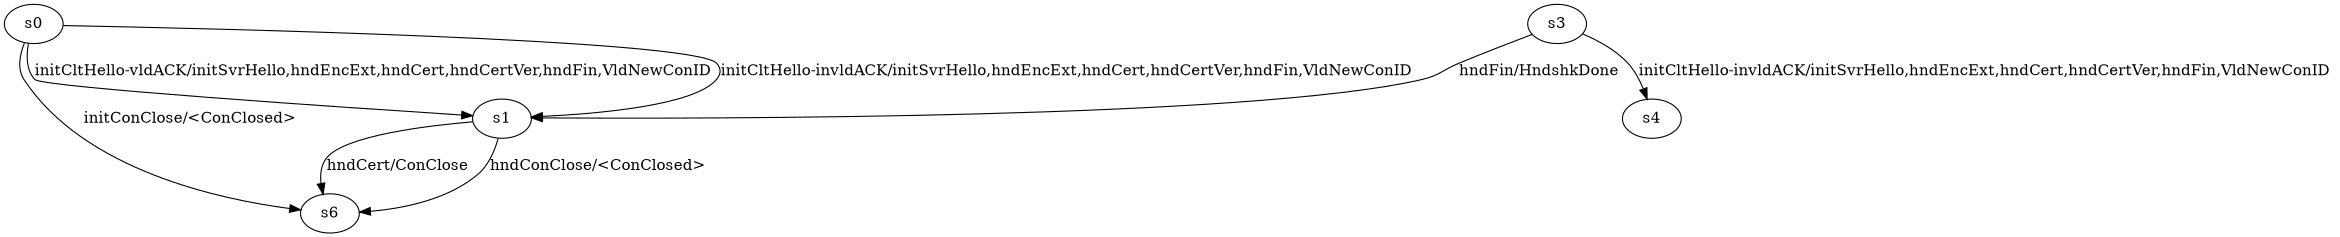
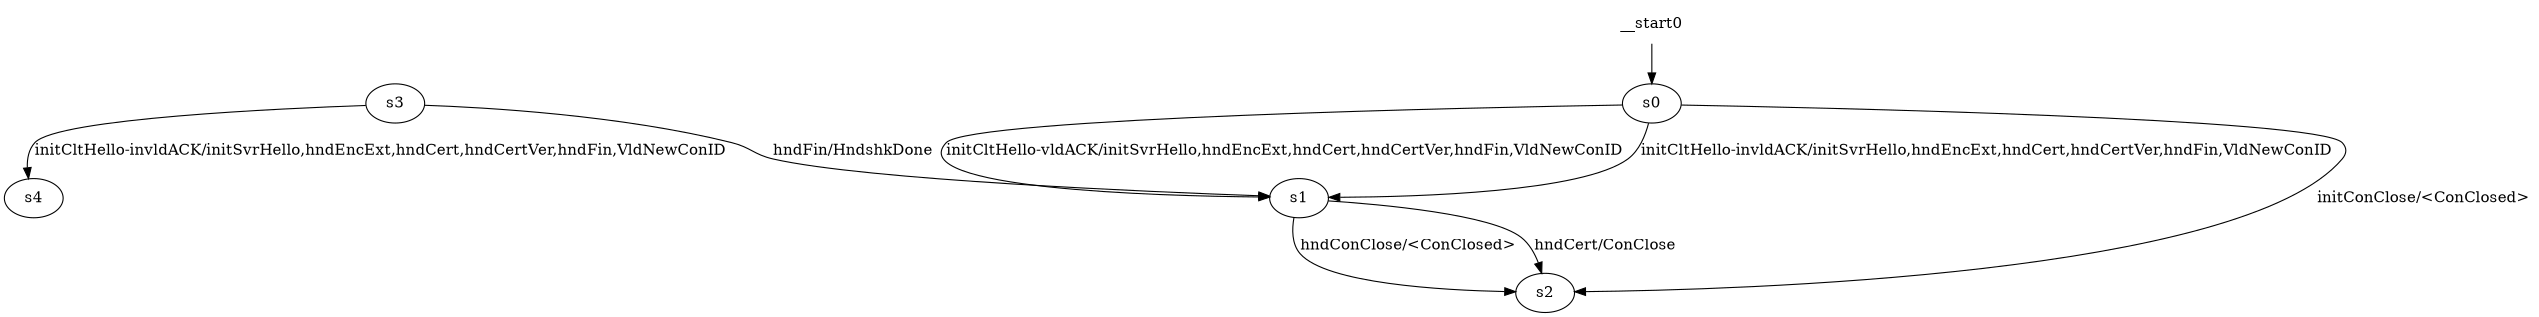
node "__start0": added
node "s6": label "s6" -> "s2"
